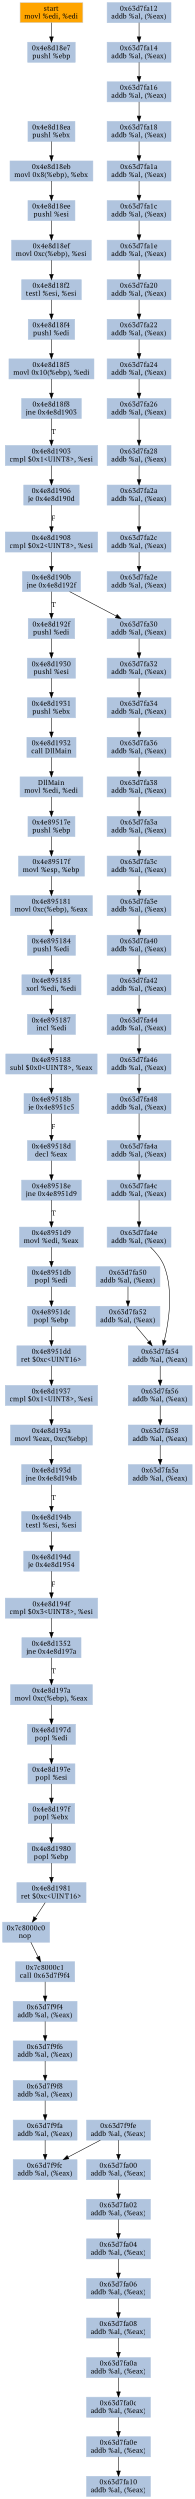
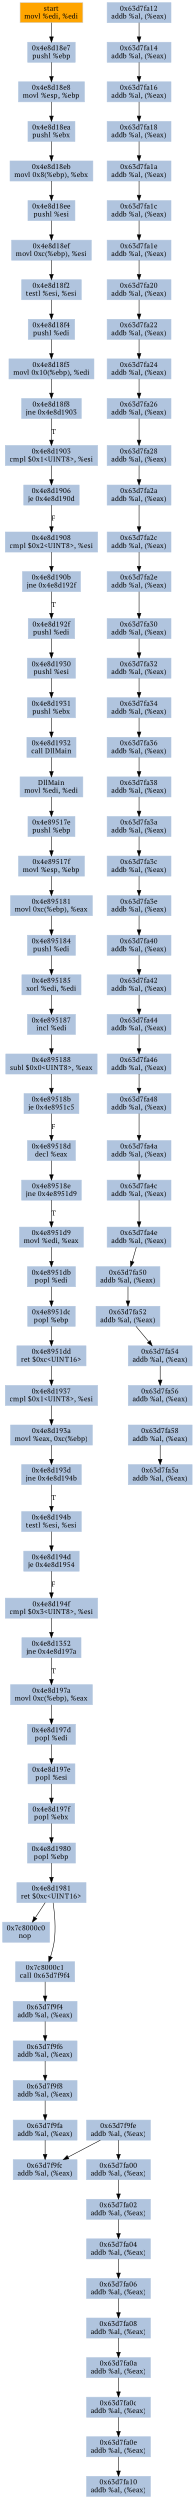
node "0x4e8d18e8 movl %esp, %ebp": added
edge "0x4e8d190b jne 0x4e8d192f" -> "0x63d7fa30 addb %al, (%eax)": now "0x63d7fa2e addb %al, (%eax)" -> "0x63d7fa30 addb %al, (%eax)"
edge "0x63d7fa4e addb %al, (%eax)" -> "0x63d7fa54 addb %al, (%eax)": now "0x63d7fa4e addb %al, (%eax)" -> "0x63d7fa50 addb %al, (%eax)"
edge "0x63d7fa56 addb %al, (%eax)" -> "0x63d7fa58 addb %al, (%eax)": removed
edge "0x7c8000c0 nop" -> "0x7c8000c1 call 0x63d7f9f4": now "0x4e8d1981 ret $0xc<UINT16>" -> "0x7c8000c1 call 0x63d7f9f4"
